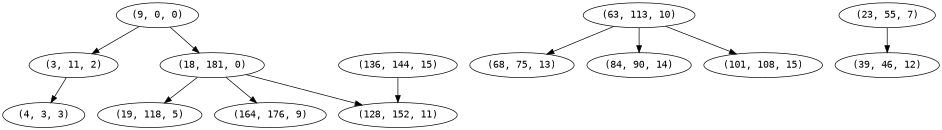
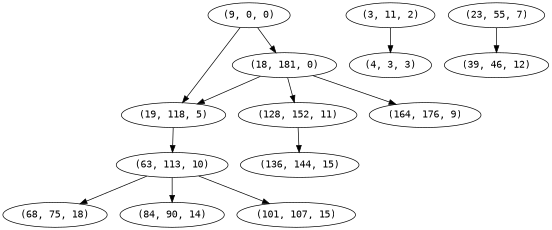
edge "(9, 0, 0)" -> "(3, 11, 2)": now "(9, 0, 0)" -> "(19, 118, 5)"
node "(68, 75, 13)": label "(68, 75, 13)" -> "(68, 75, 18)"
node "(101, 108, 15)": label "(101, 108, 15)" -> "(101, 107, 15)"
edge "(136, 144, 15)" -> "(128, 152, 11)": reversed
edge "(19, 118, 5)" -> "(63, 113, 10)": added
